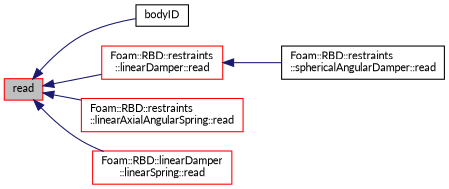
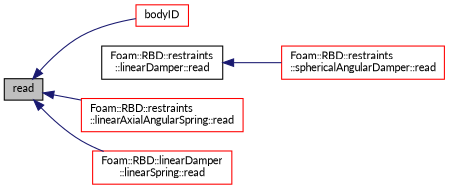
node "bodyID": color black -> red
node "Foam::RBD::restraints ::linearDamper::read": color red -> black
node "Foam::RBD::restraints ::sphericalAngularDamper::read": color black -> red
edge "Foam::RBD::restraints ::linearDamper::read" -> "read": removed
node "read": color red -> black
